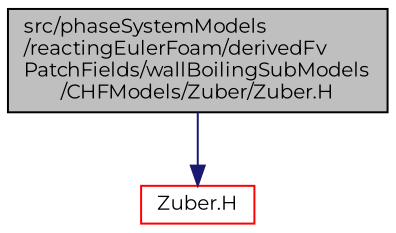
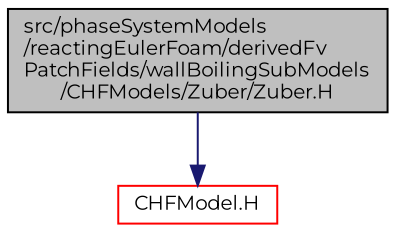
node "Zuber.H": label "Zuber.H" -> "CHFModel.H"
